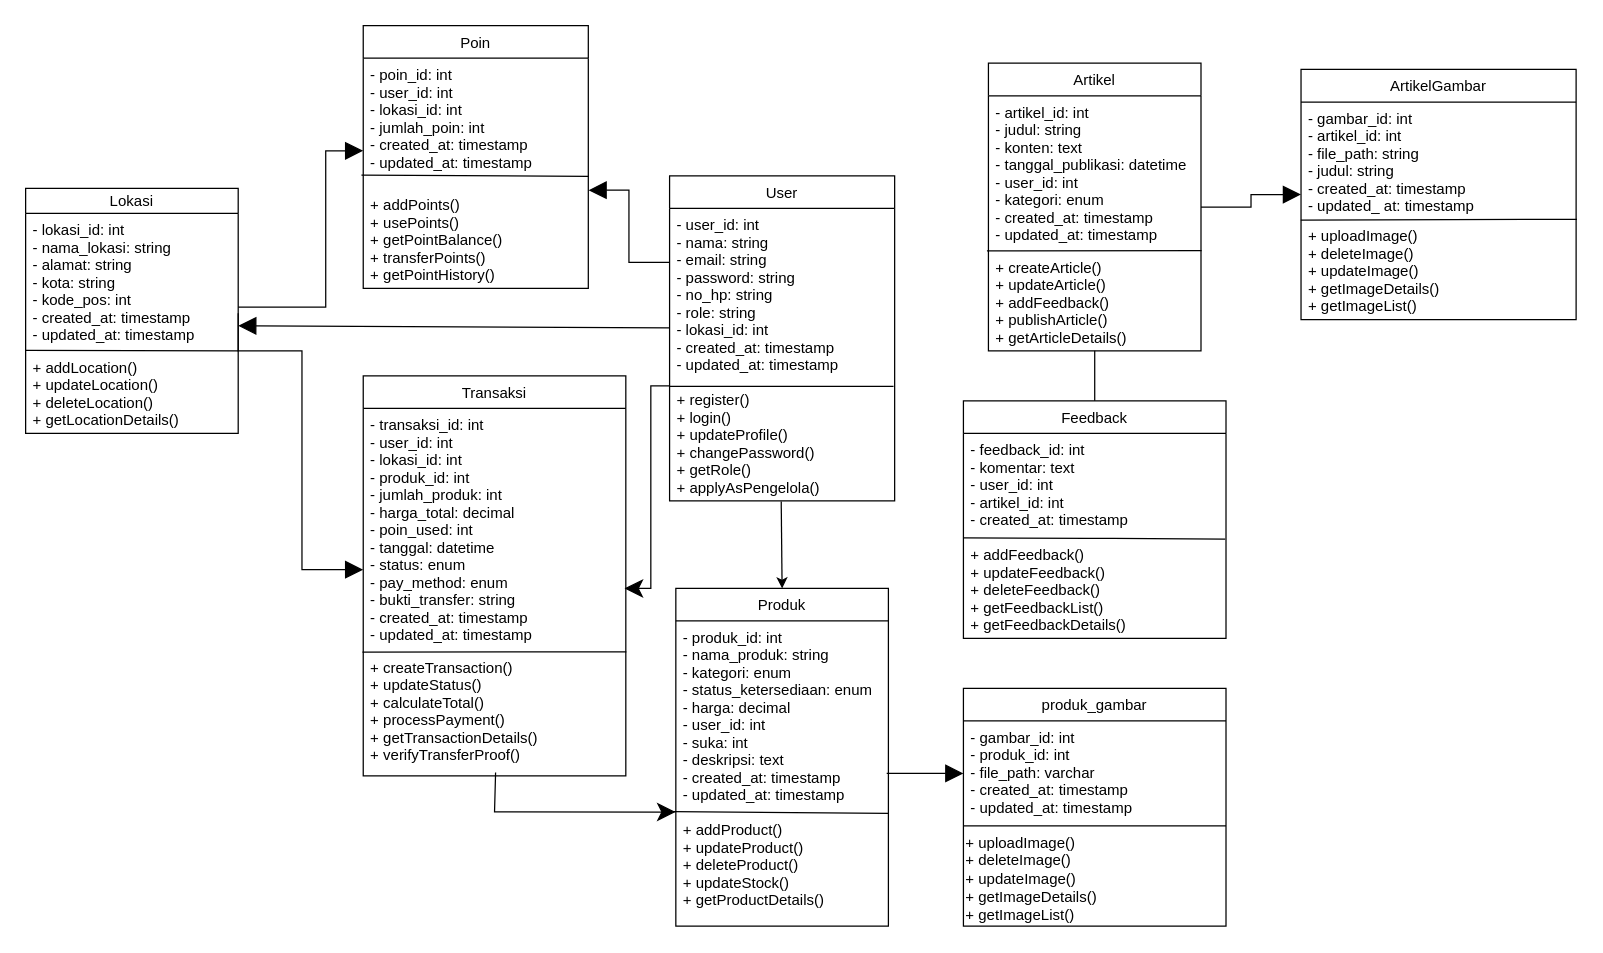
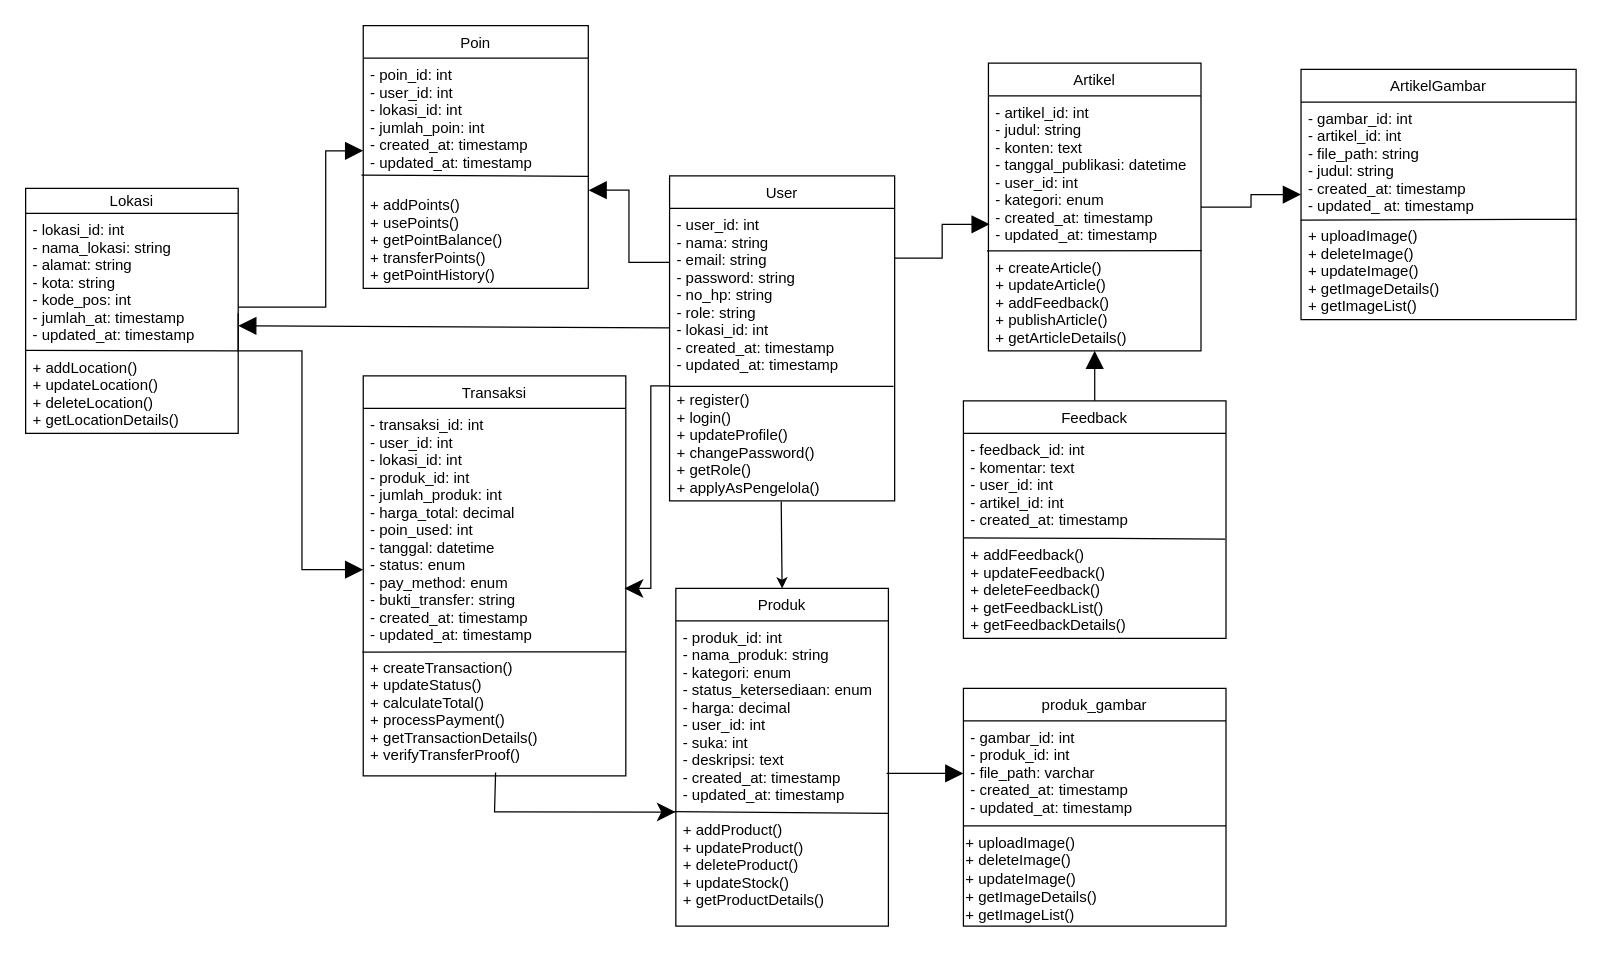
node "- lokasi_id: int - nama_lokasi: string - alamat: string - kota: string - kode_pos: int - created_at: timestamp - updated_at: timestamp": label "- lokasi_id: int - nama_lokasi: string - alamat: string - kota: string - kode_pos: int - created_at: timestamp - updated_at: timestamp" -> "- lokasi_id: int - nama_lokasi: string - alamat: string - kota: string - kode_pos: int - jumlah_at: timestamp - updated_at: timestamp"
edge "- user_id: int - nama: string - email: string - password: string - no_hp: string - role: string - lokasi_id: int - created_at: timestamp - updated_at: timestamp + register() + login() + updateProfile() + changePassword() + getRole() + applyAsPengelola()" -> "- artikel_id: int - judul: string - konten: text - tanggal_publikasi: datetime - user_id: int - kategori: enum - created_at: timestamp - updated_at: timestamp": added
edge "+ createArticle() + updateArticle() + addFeedback() + publishArticle() + getArticleDetails()" -- "Feedback": arrowhead none -> block
